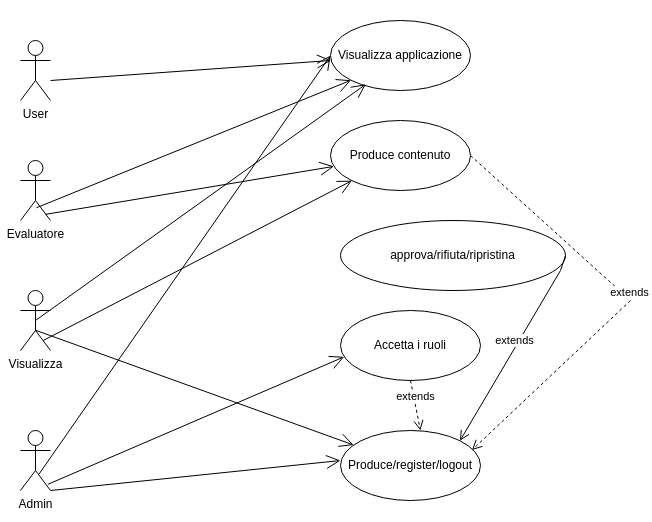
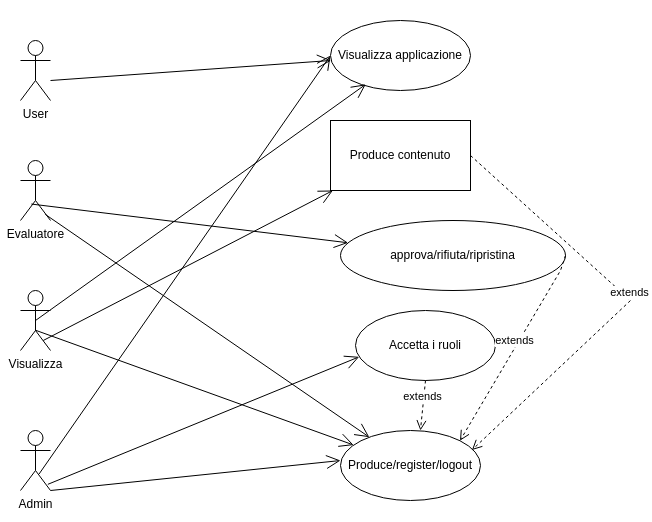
edge "Evaluatore" -> "Visualizza applicazione": removed
node "Produce contenuto": shape ellipse -> rectangle
edge "Evaluatore" -> "Produce contenuto": now "Evaluatore" -> "Produce/register/logout"
edge "Evaluatore" -> "approva/rifiuta/ripristina": added
node "Accetta i ruoli": moved (411, 346) -> (426, 346)
edge "approva/rifiuta/ripristina" -> "Produce/register/logout": style solid -> dashed
